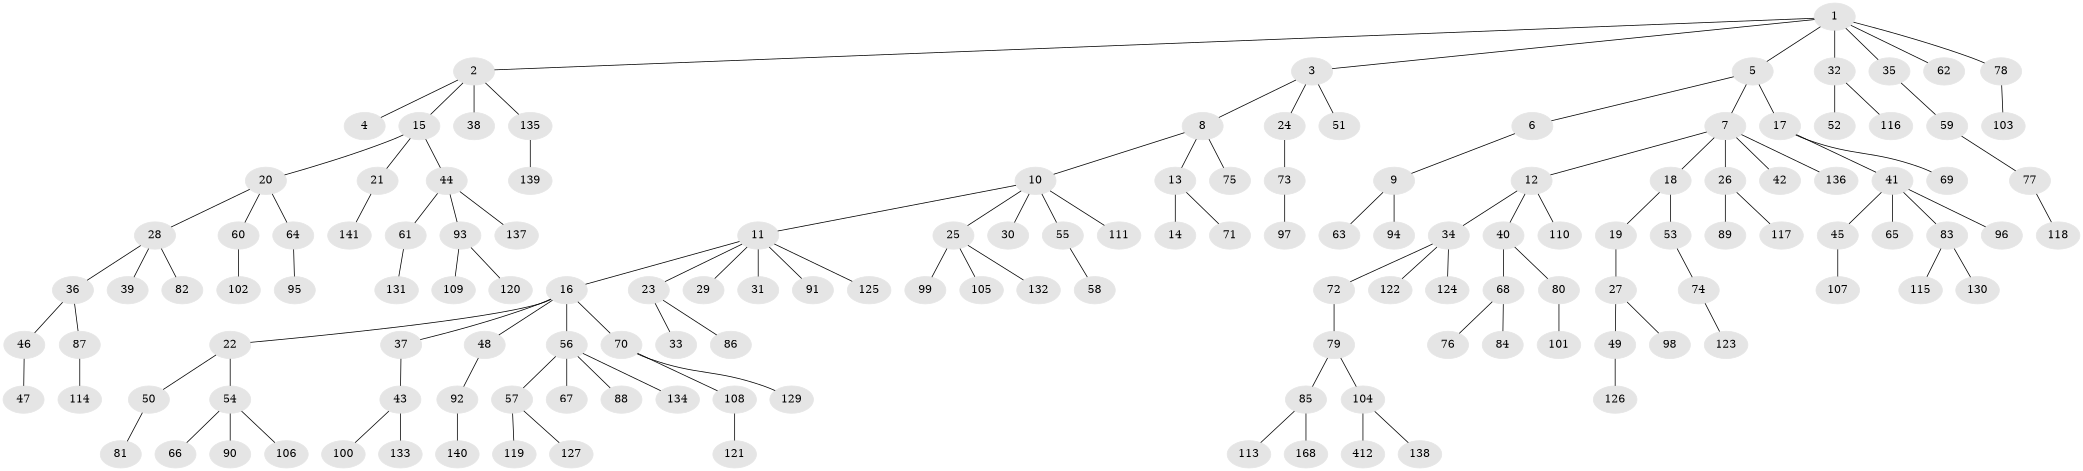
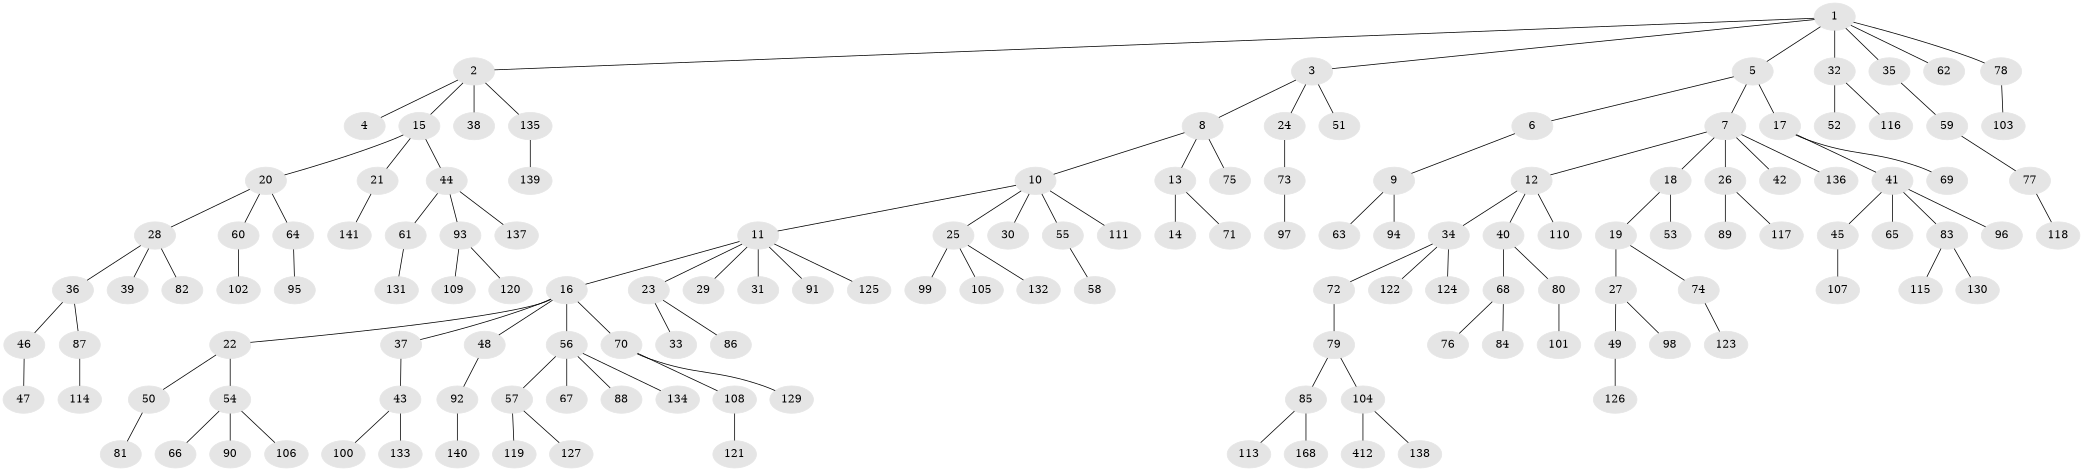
edge "53" -- "74": now "19" -- "74"
